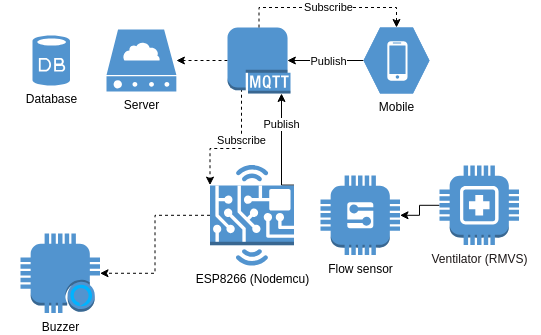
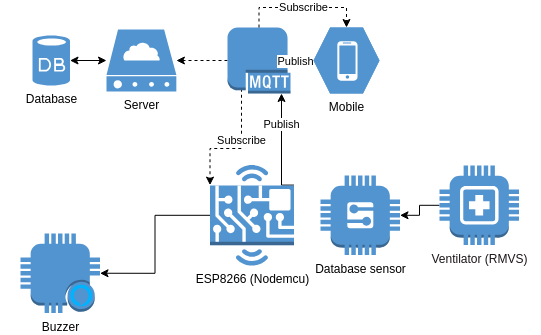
edge "Database" -- "Server": added
node "Mobile": moved (397, 61) -> (347, 61)
edge "ESP8266 (Nodemcu)" -> "Buzzer": style dashed -> solid
node "Flow sensor": label "Flow sensor" -> "Database sensor"
